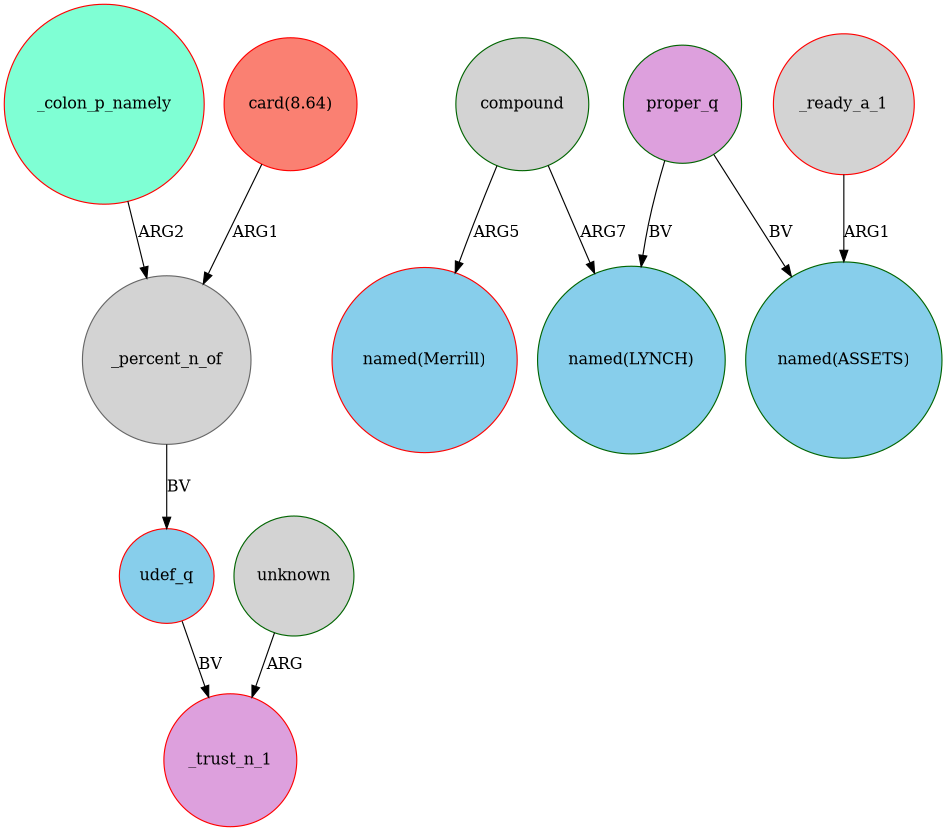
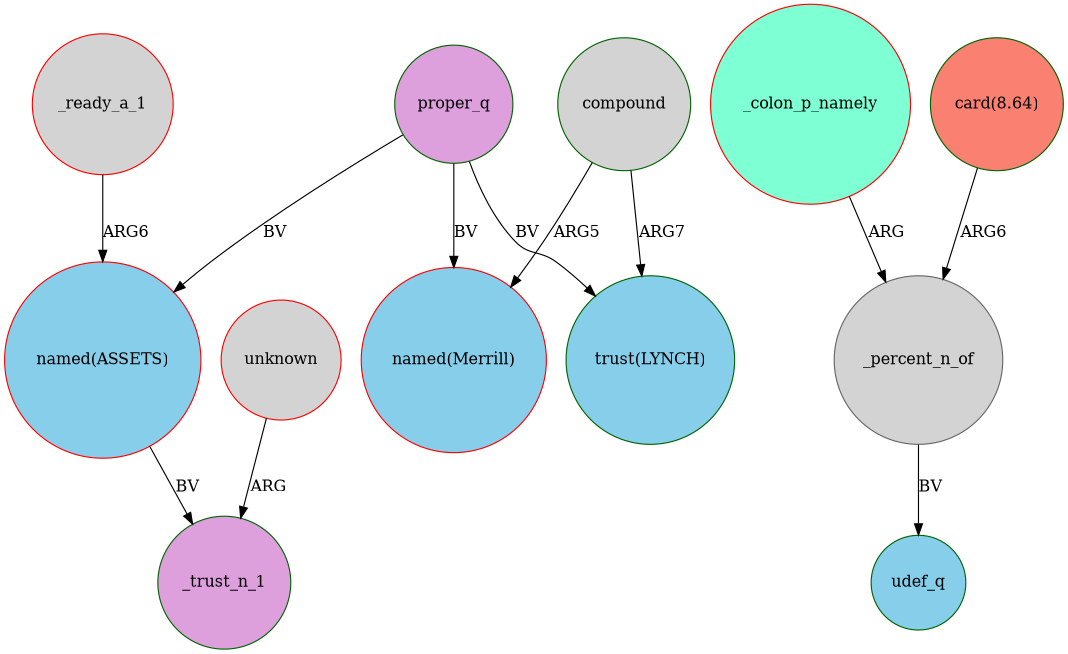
node "card(8.64)": color red -> darkgreen
edge "proper_q" -> "named(Merrill)": added, label "BV"
edge "_colon_p_namely" -> "_percent_n_of": label "ARG2" -> "ARG"
edge "card(8.64)" -> "_percent_n_of": label "ARG1" -> "ARG6"
edge "_ready_a_1" -> "named(ASSETS)": label "ARG1" -> "ARG6"
node "named(LYNCH)": label "named(LYNCH)" -> "trust(LYNCH)"
node "named(ASSETS)": color darkgreen -> red
node "udef_q": color red -> darkgreen
node "unknown": color darkgreen -> red
edge "udef_q" -> "_trust_n_1": now "named(ASSETS)" -> "_trust_n_1"
node "_trust_n_1": color red -> darkgreen
